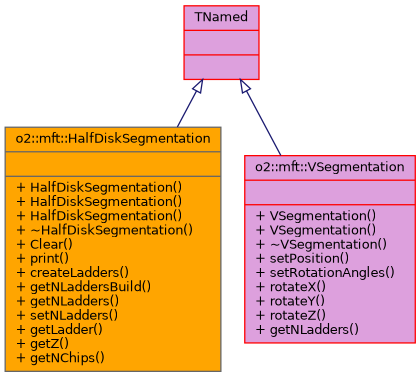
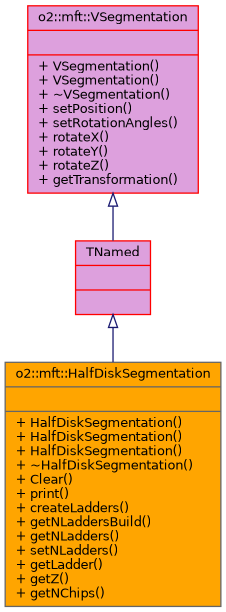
edge "o2::mft::VSegmentation" -> "TNamed": reversed
node "o2::mft::VSegmentation": text "+ getNLadders()" -> "+ getTransformation()"
